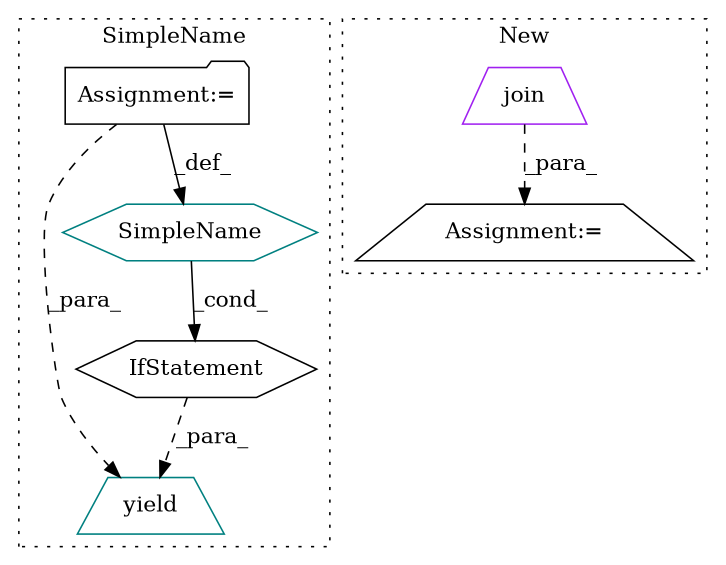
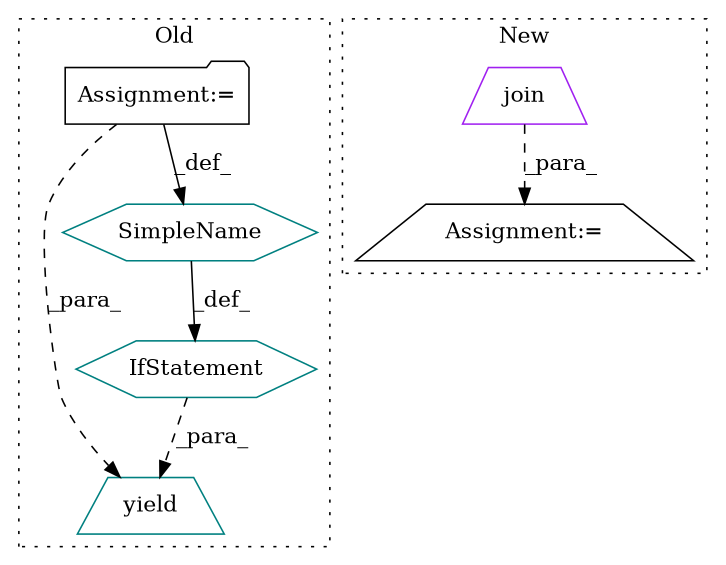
cluster "SimpleName": label "SimpleName" -> "Old"
edge "SimpleName" -> "IfStatement": label "_cond_" -> "_def_"
node "IfStatement": color black -> teal
